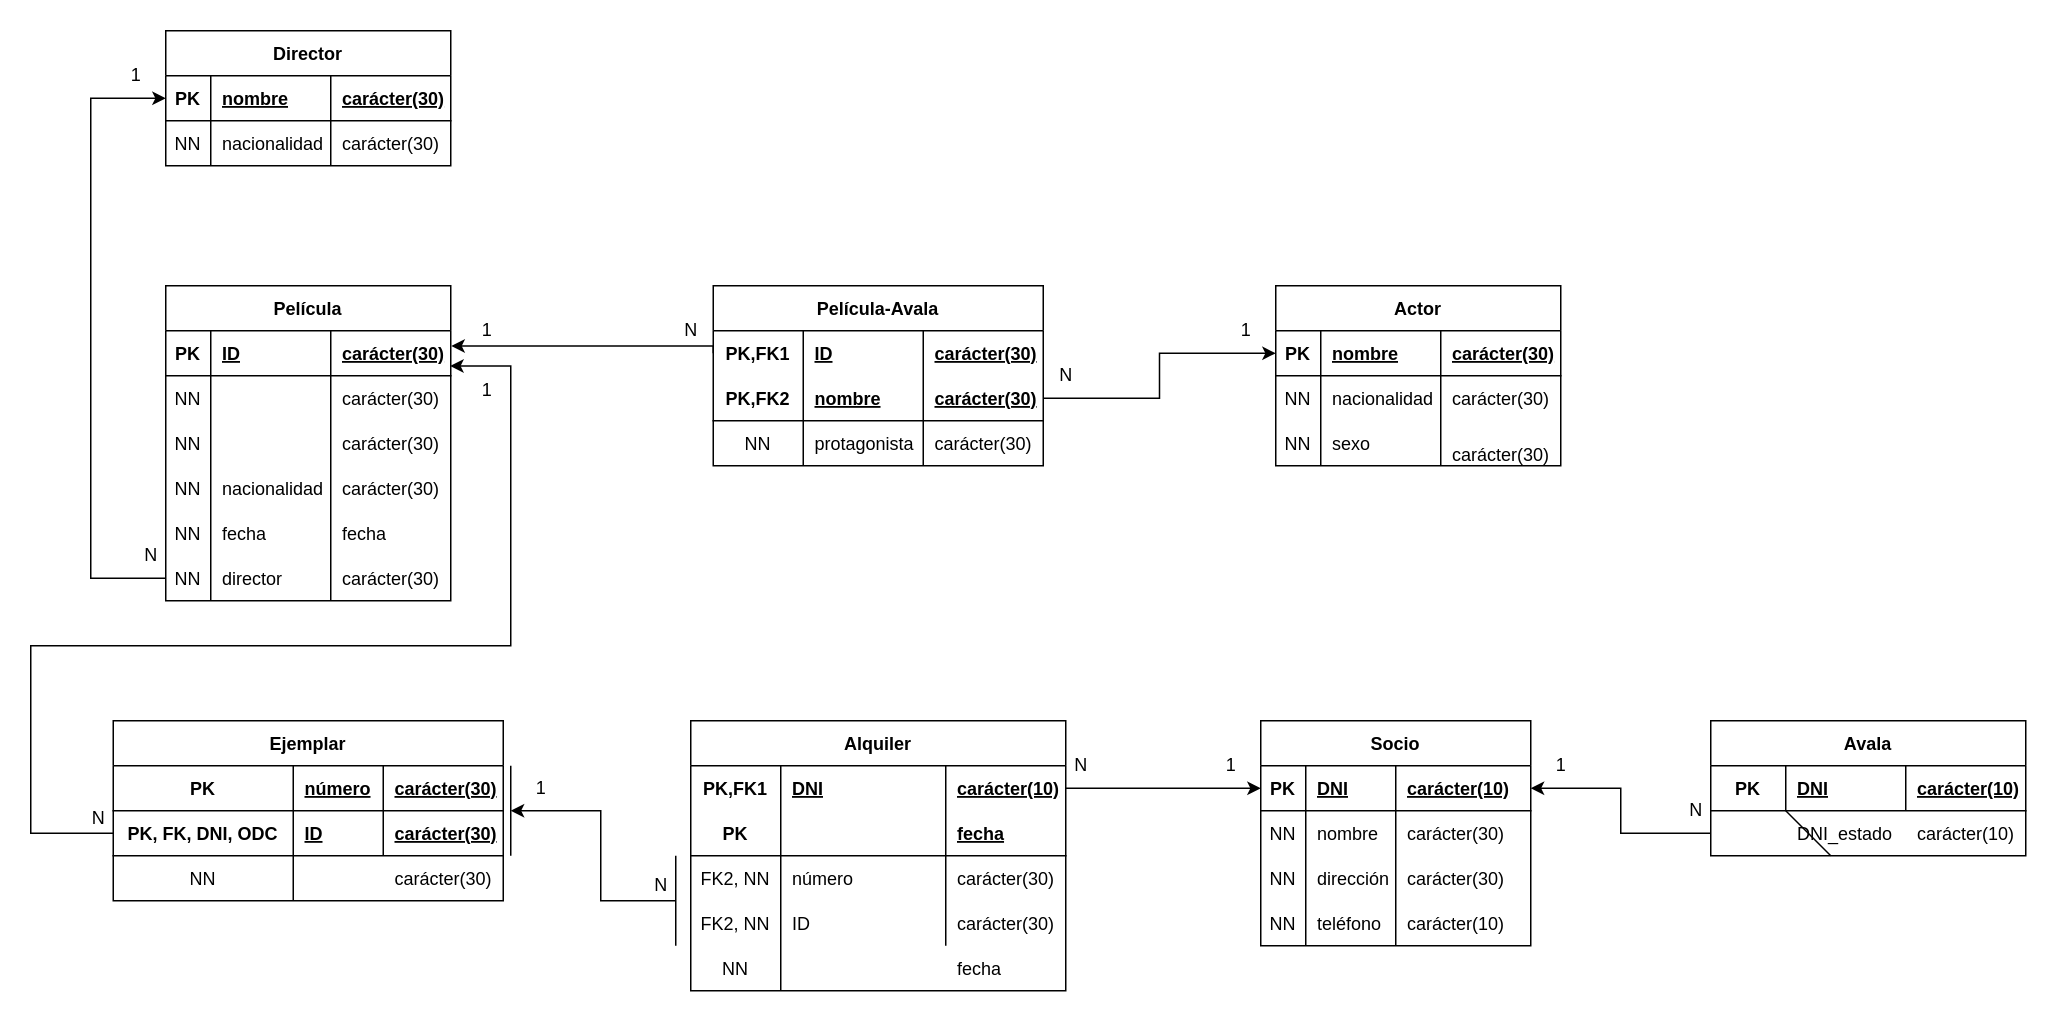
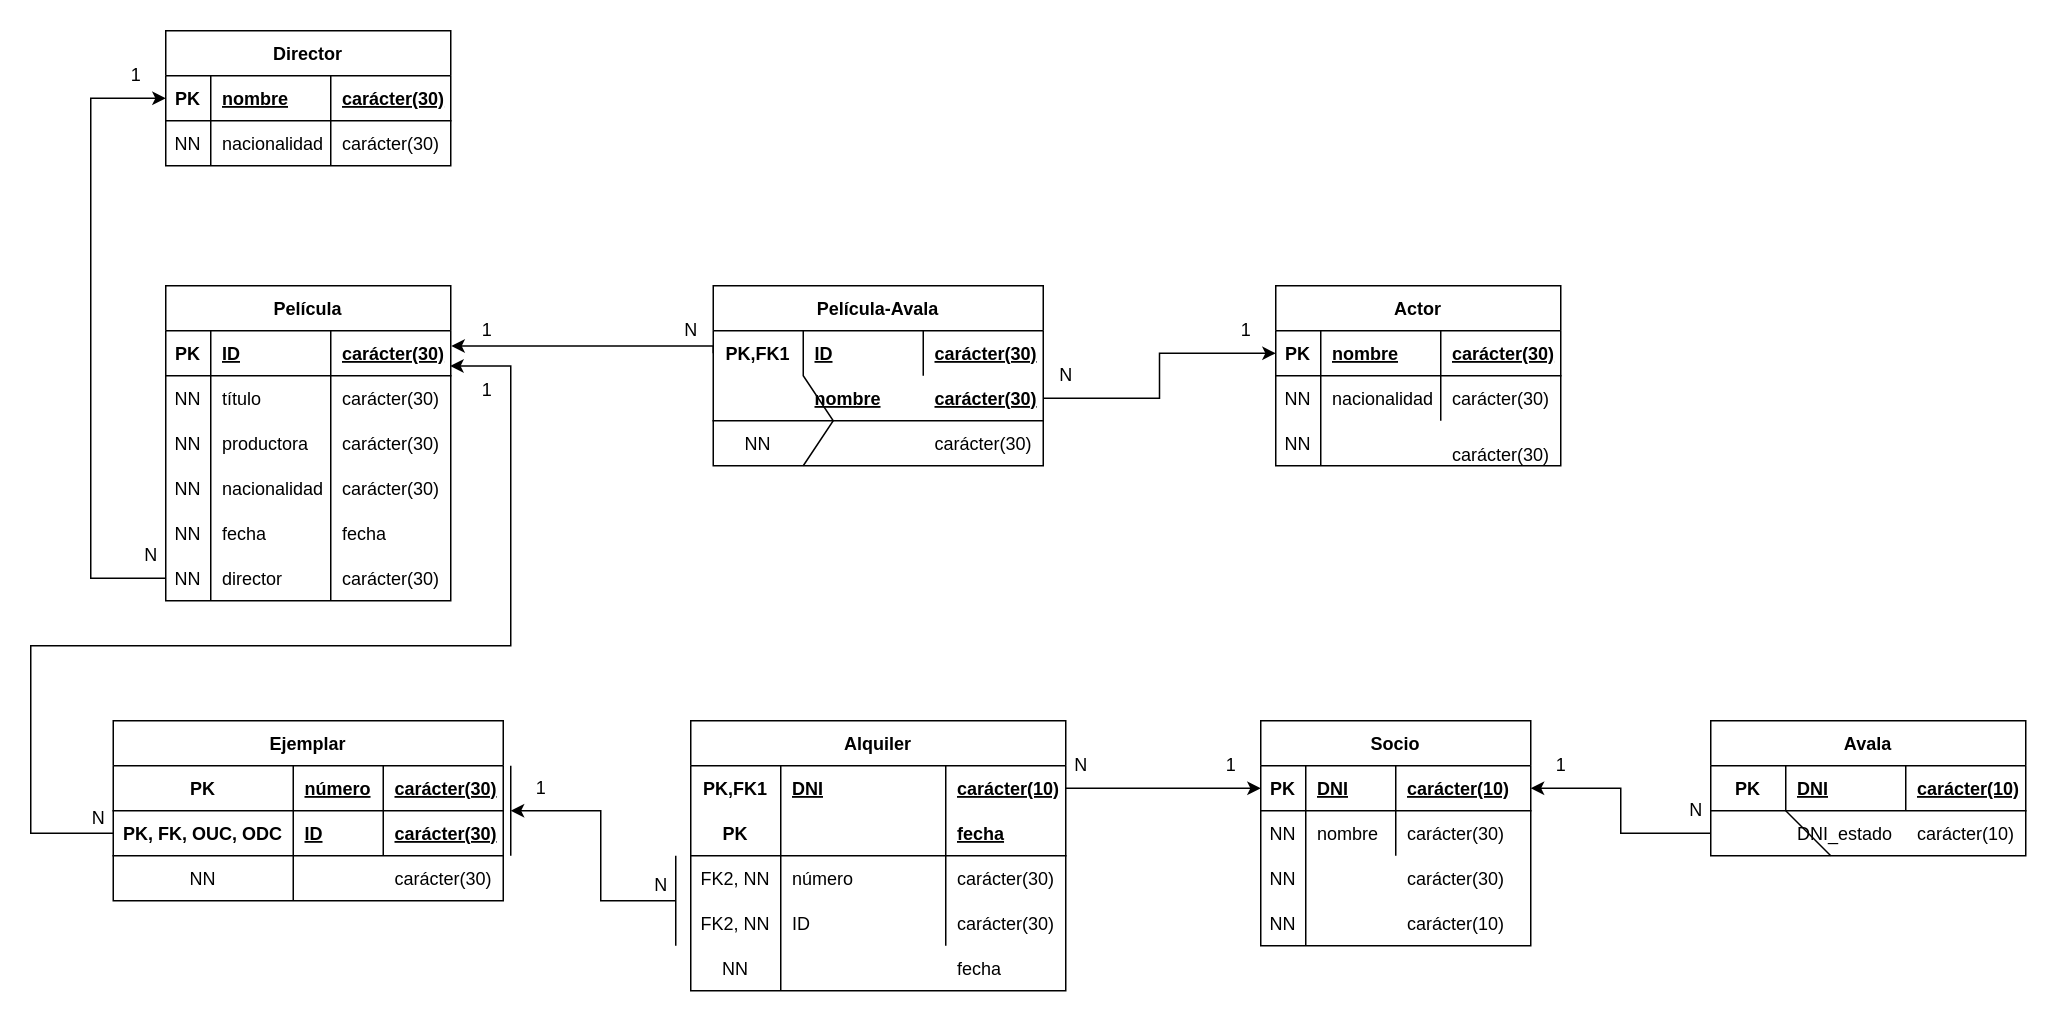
node "título": added
node "PK,FK2": removed
node "productora": added
node "protagonista": removed
node "sexo": removed
node "PK, FK, DNI, ODC": label "PK, FK, DNI, ODC" -> "PK, FK, OUC, ODC"
node "dirección": removed
node "teléfono": removed
